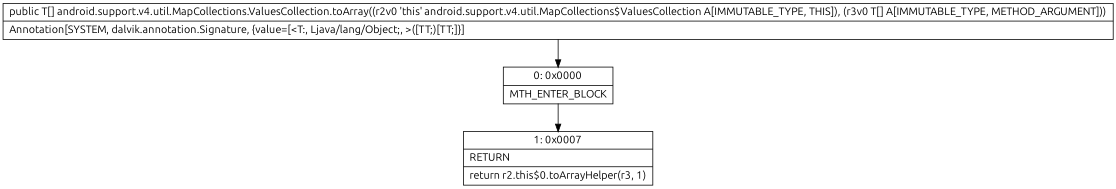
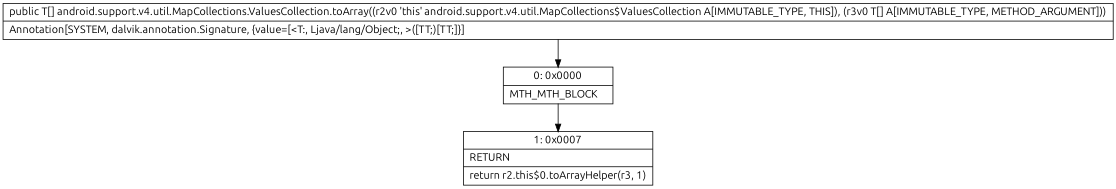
node "0: 0x0000": text "MTH_ENTER_BLOCK" -> "MTH_MTH_BLOCK"
